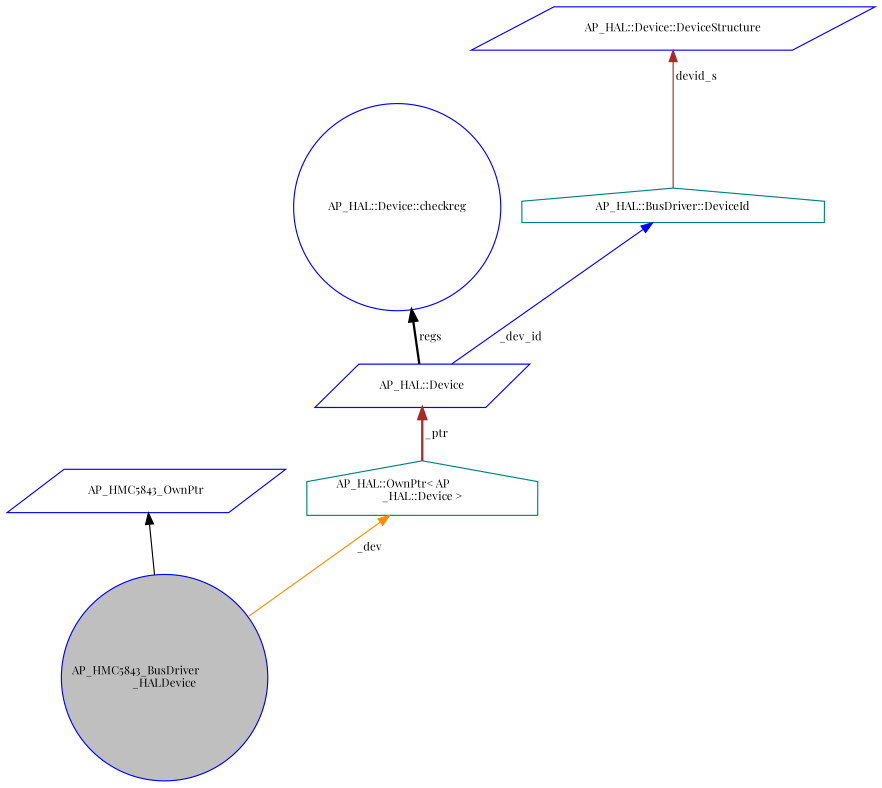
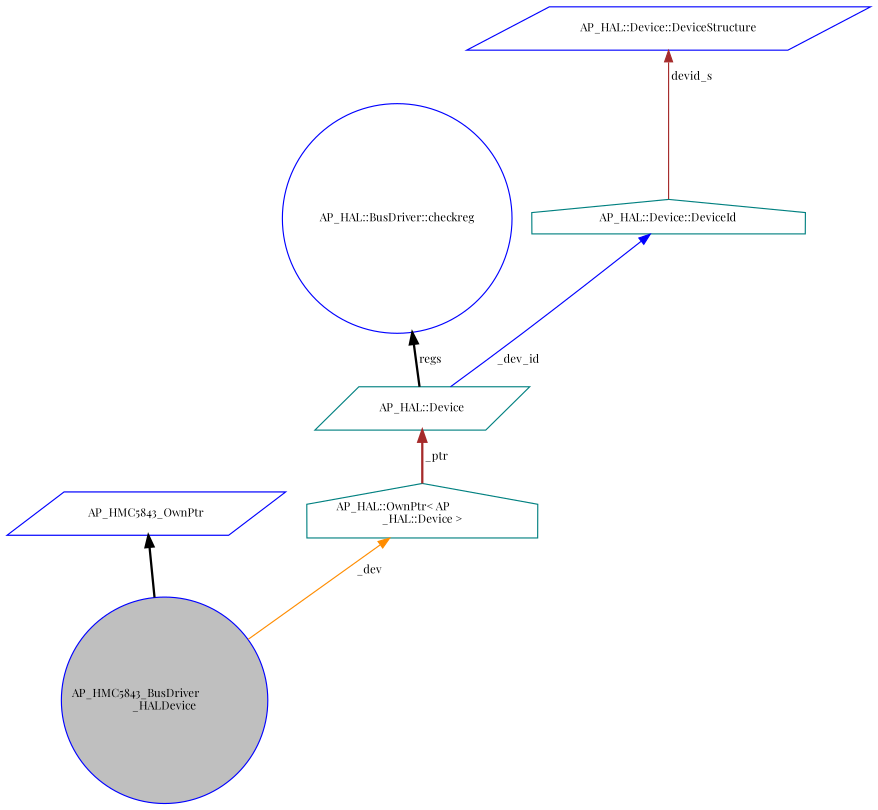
node "AP_HAL::Device::checkreg": label "AP_HAL::Device::checkreg" -> "AP_HAL::BusDriver::checkreg"
node "AP_HAL::BusDriver::DeviceId": label "AP_HAL::BusDriver::DeviceId" -> "AP_HAL::Device::DeviceId"
node "AP_HAL::Device": color blue -> teal
edge "AP_HMC5843_BusDriver _HALDevice" -> "AP_HMC5843_OwnPtr": style solid -> bold
